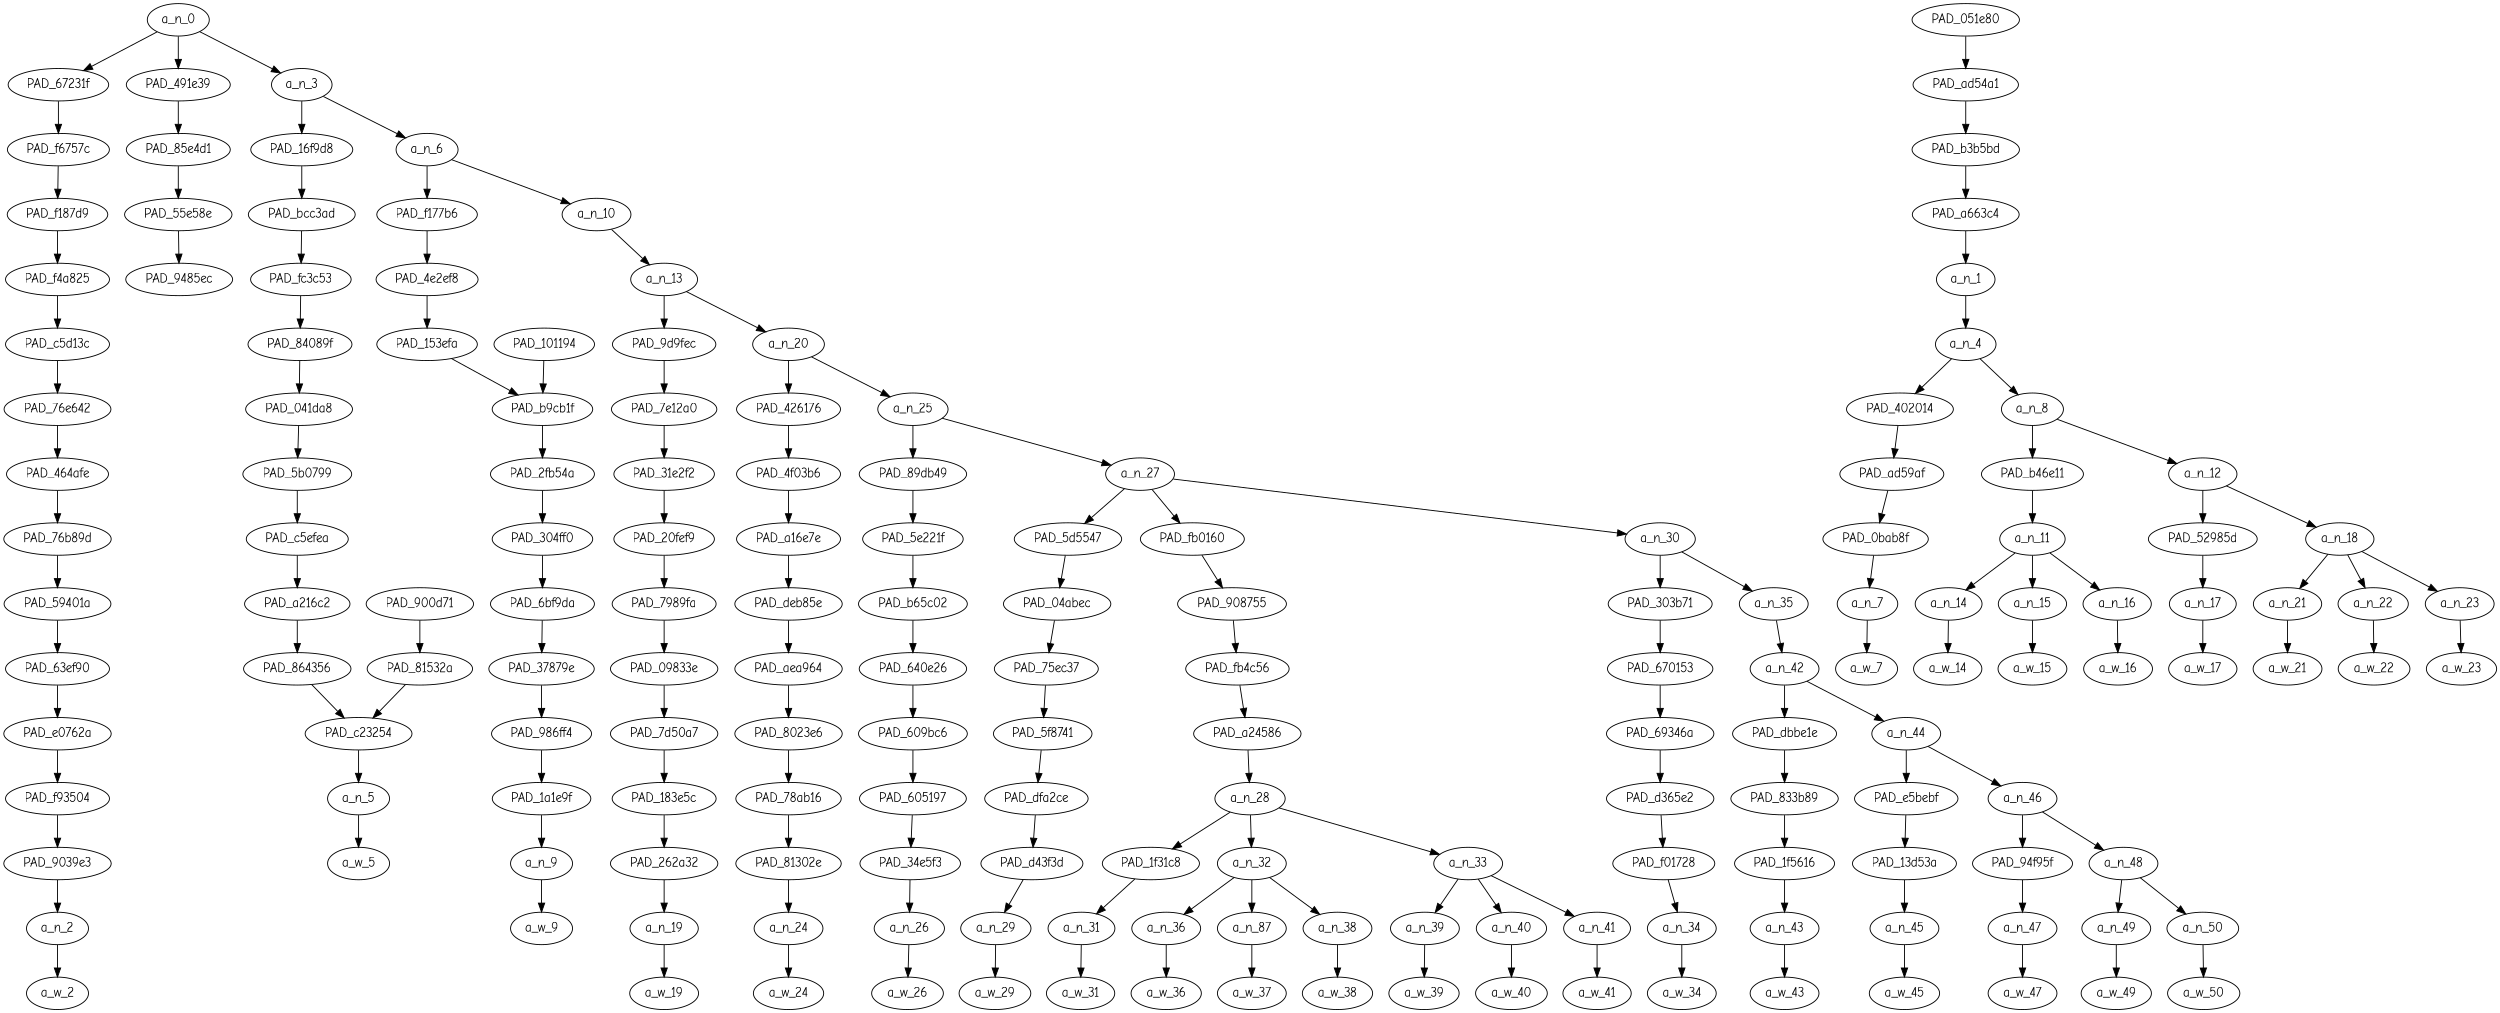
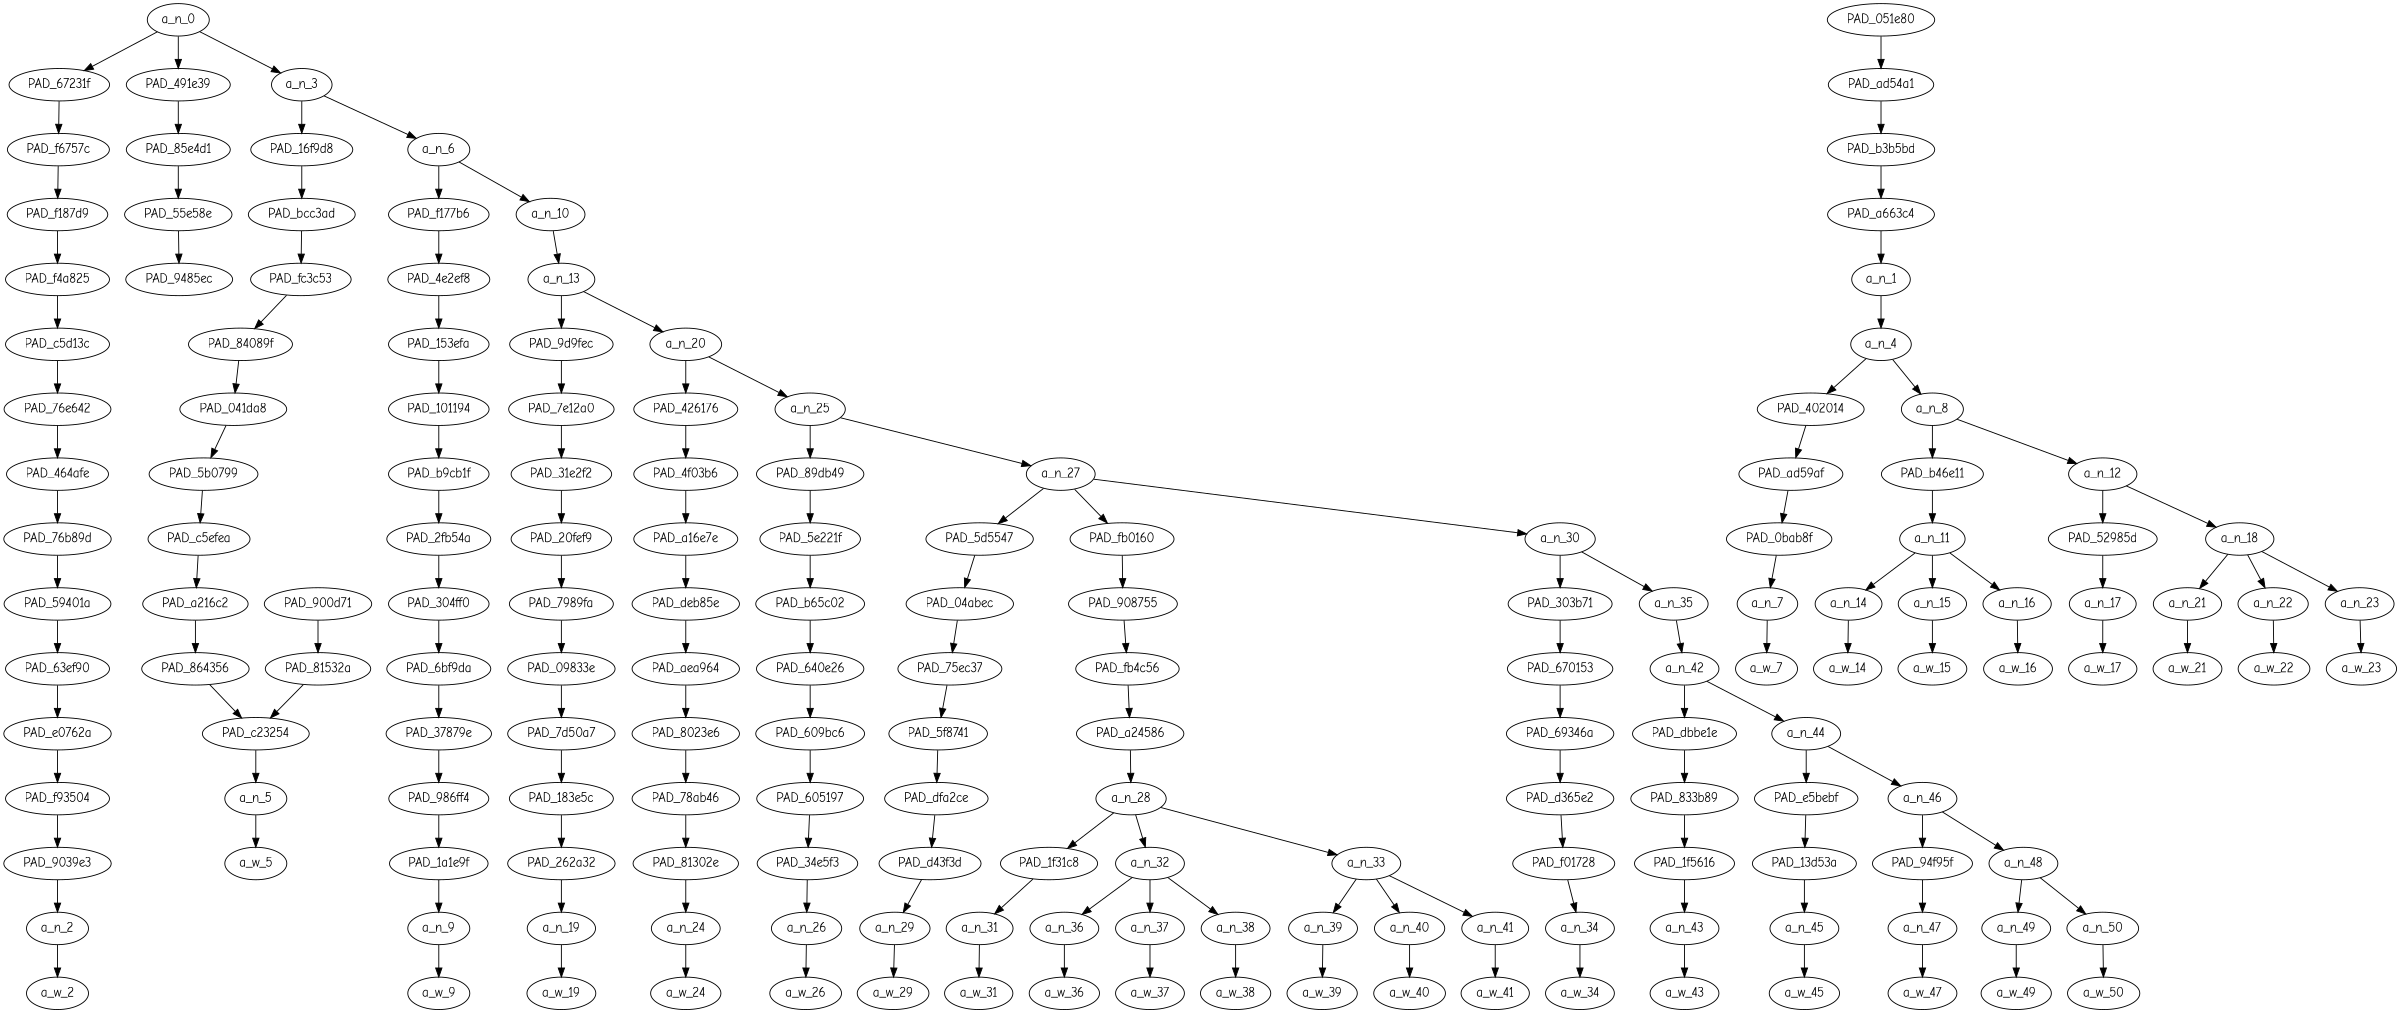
edge "PAD_153efa" -> "PAD_b9cb1f": now "PAD_153efa" -> "PAD_101194"
node "PAD_78ab16": label "PAD_78ab16" -> "PAD_78ab46"
node "a_n_87": label "a_n_87" -> "a_n_37"
